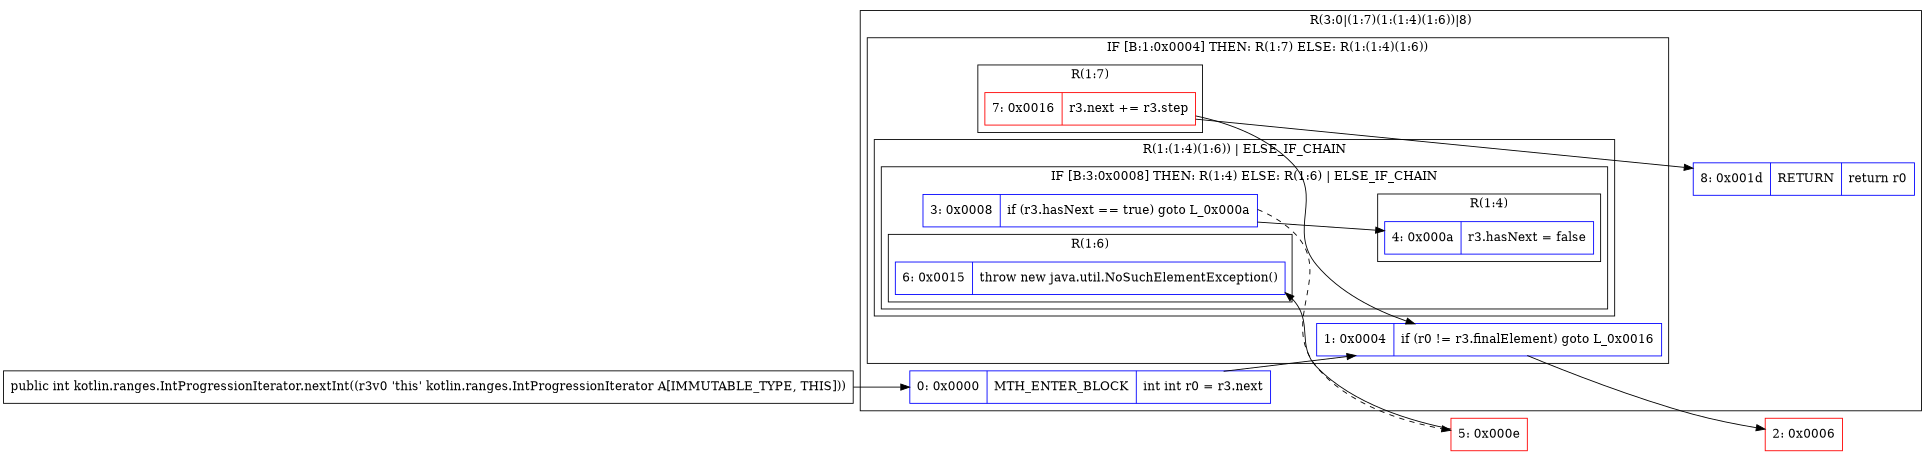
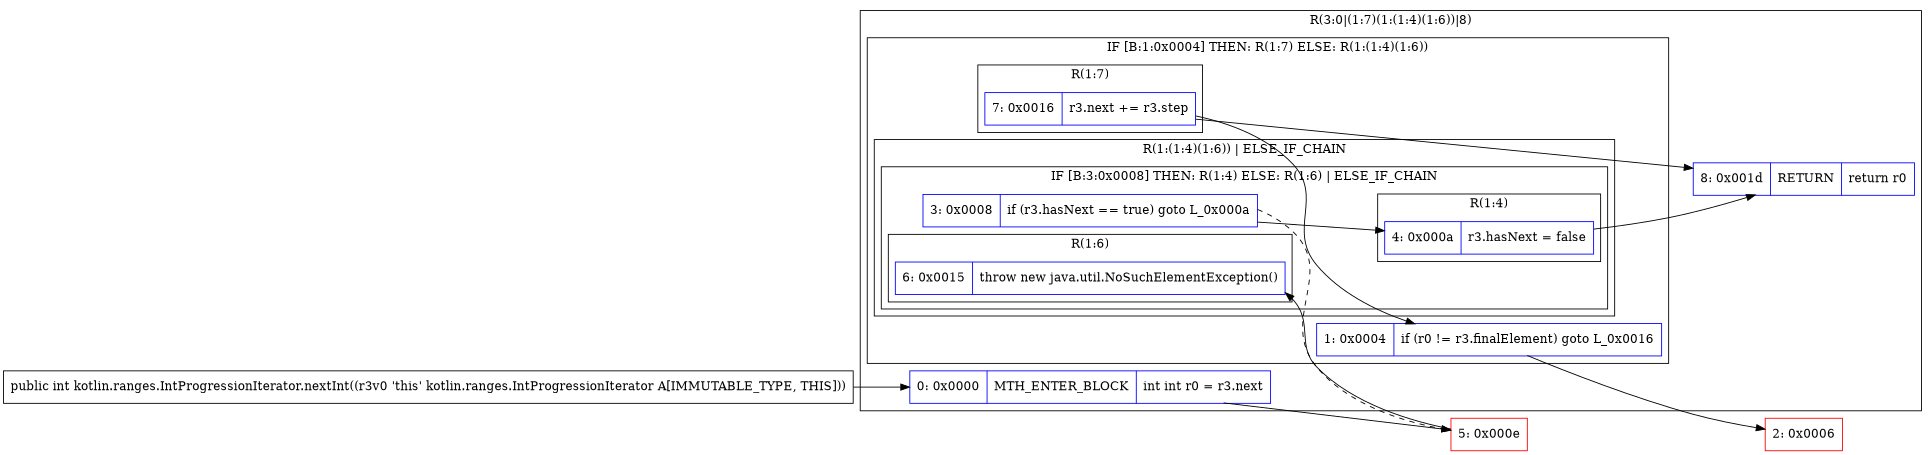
node "7: 0x0016": color red -> blue
edge "4: 0x000a" -> "8: 0x001d": added
edge "0: 0x0000" -> "1: 0x0004": now "0: 0x0000" -> "5: 0x000e"
